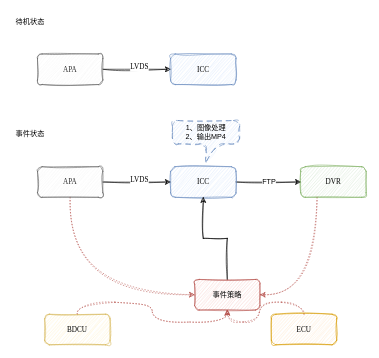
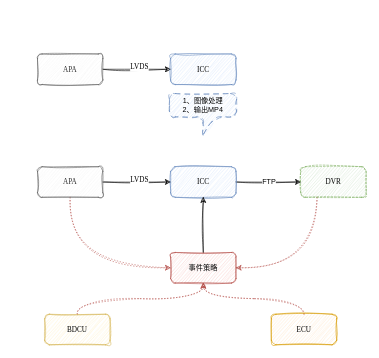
node "待机状态": removed
node "事件状态": removed
node "1、图像处理 2、输出MP4": moved (206, 141) -> (203, 114)
node "DVR": style solid -> dashed
node "事件策略": moved (227, 295) -> (203, 268)
